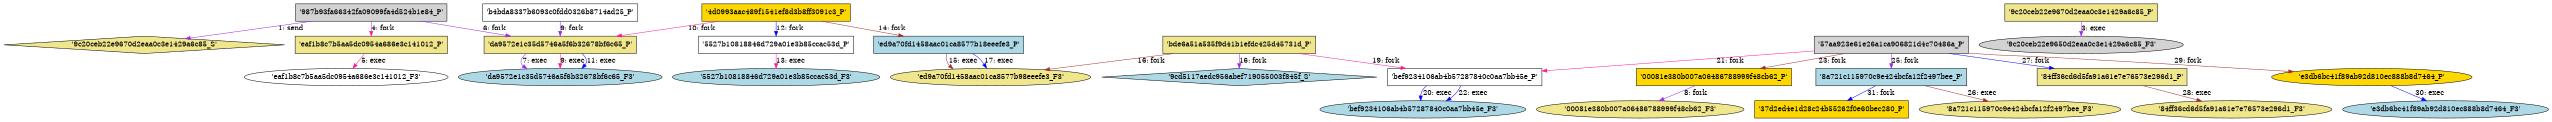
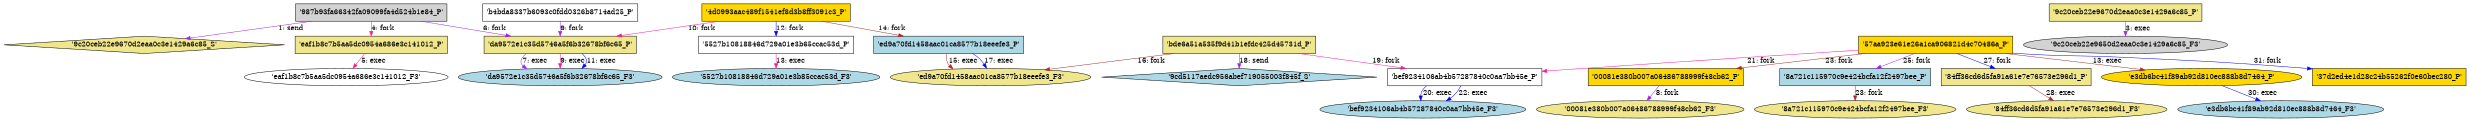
node "'5527b10818846d729a01e3b85ccac53d_P'": label "'5527b10818846d729a01e3b85ccac53d_P'" -> "'5527b10818846d729a01e3b65ccac53d_P'"
node "'57aa923e61e26a1ca906821d4c70486a_P'": fillcolor lightgrey -> gold
edge "'bde6a51a535f9d41b1efdc425d45731d_P'" -> "'9cd5117aedc956abef719055003f845f_S'": label "16: fork" -> "18: send"
edge "'57aa923e61e26a1ca906821d4c70486a_P'" -> "'e3db6bc41f89ab92d810ec888b8d7464_P'": label "29: fork" -> "13: exec"
node "'ed9a70fd1458aac01ca8577b98eeefe3_F3'": label "'ed9a70fd1458aac01ca8577b98eeefe3_F3'" -> "'ed9a70fd1458aac01ca8577b18eeefe3_F3'"
edge "'8a721c115970c9e424bcfa12f2497bee_P'" -> "'37d2ed4e1d28c24b55262f0e60bec280_P'": now "'57aa923e61e26a1ca906821d4c70486a_P'" -> "'37d2ed4e1d28c24b55262f0e60bec280_P'"
edge "'8a721c115970c9e424bcfa12f2497bee_P'" -> "'8a721c115970c9e424bcfa12f2497bee_F3'": label "26: exec" -> "23: fork"
